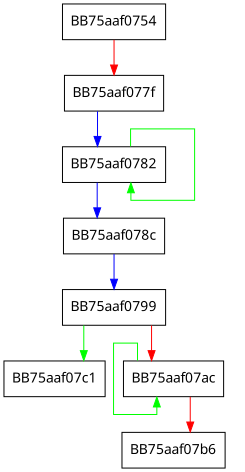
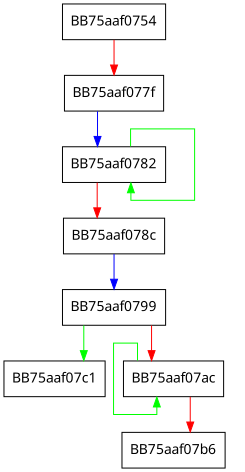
edge "BB75aaf0782" -> "BB75aaf078c": color blue -> red
